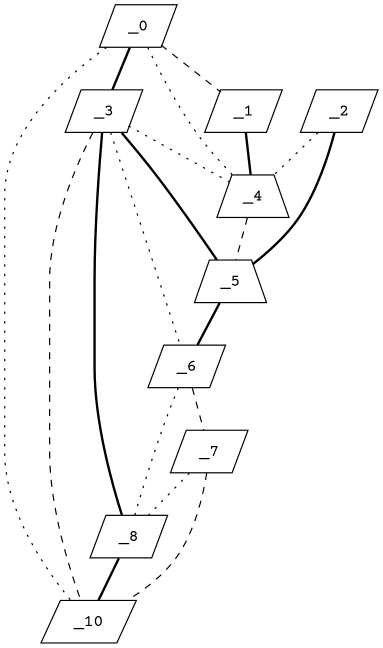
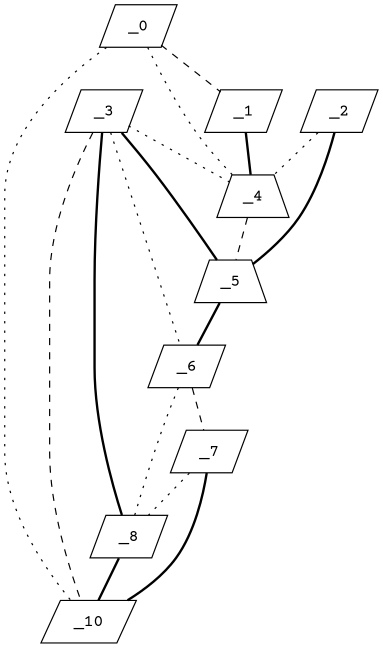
edge "_0" -- "_3": removed
edge "_7" -- "_10": style dashed -> bold
